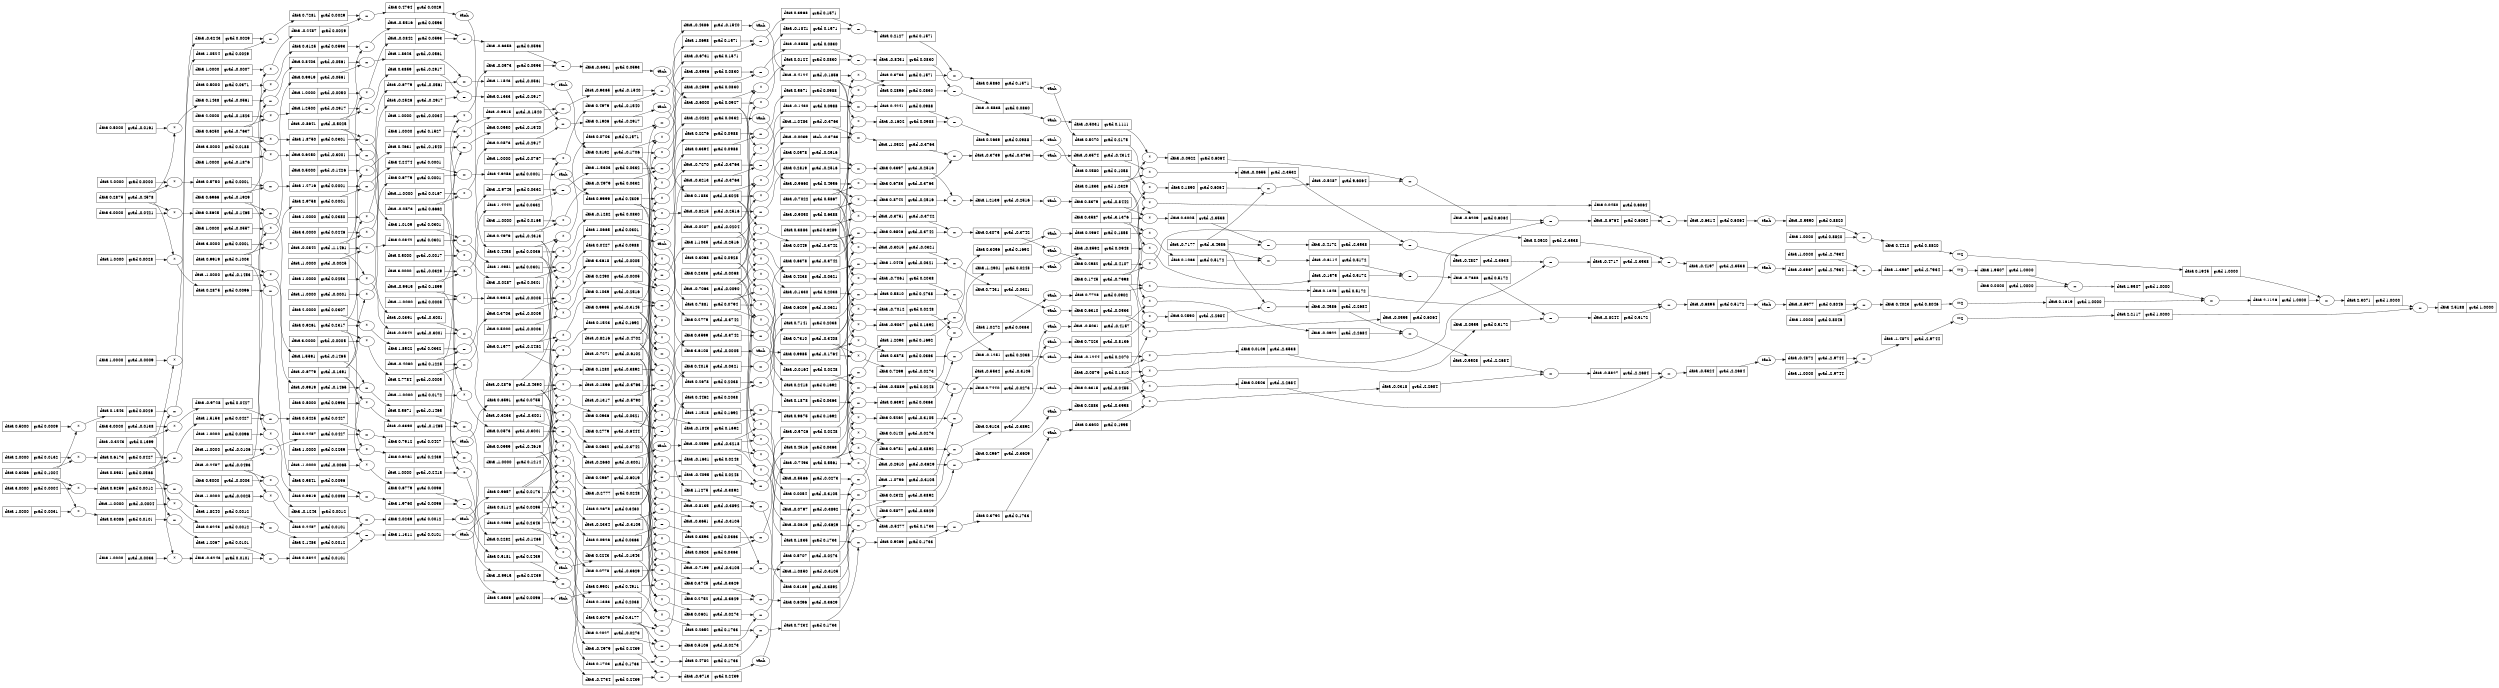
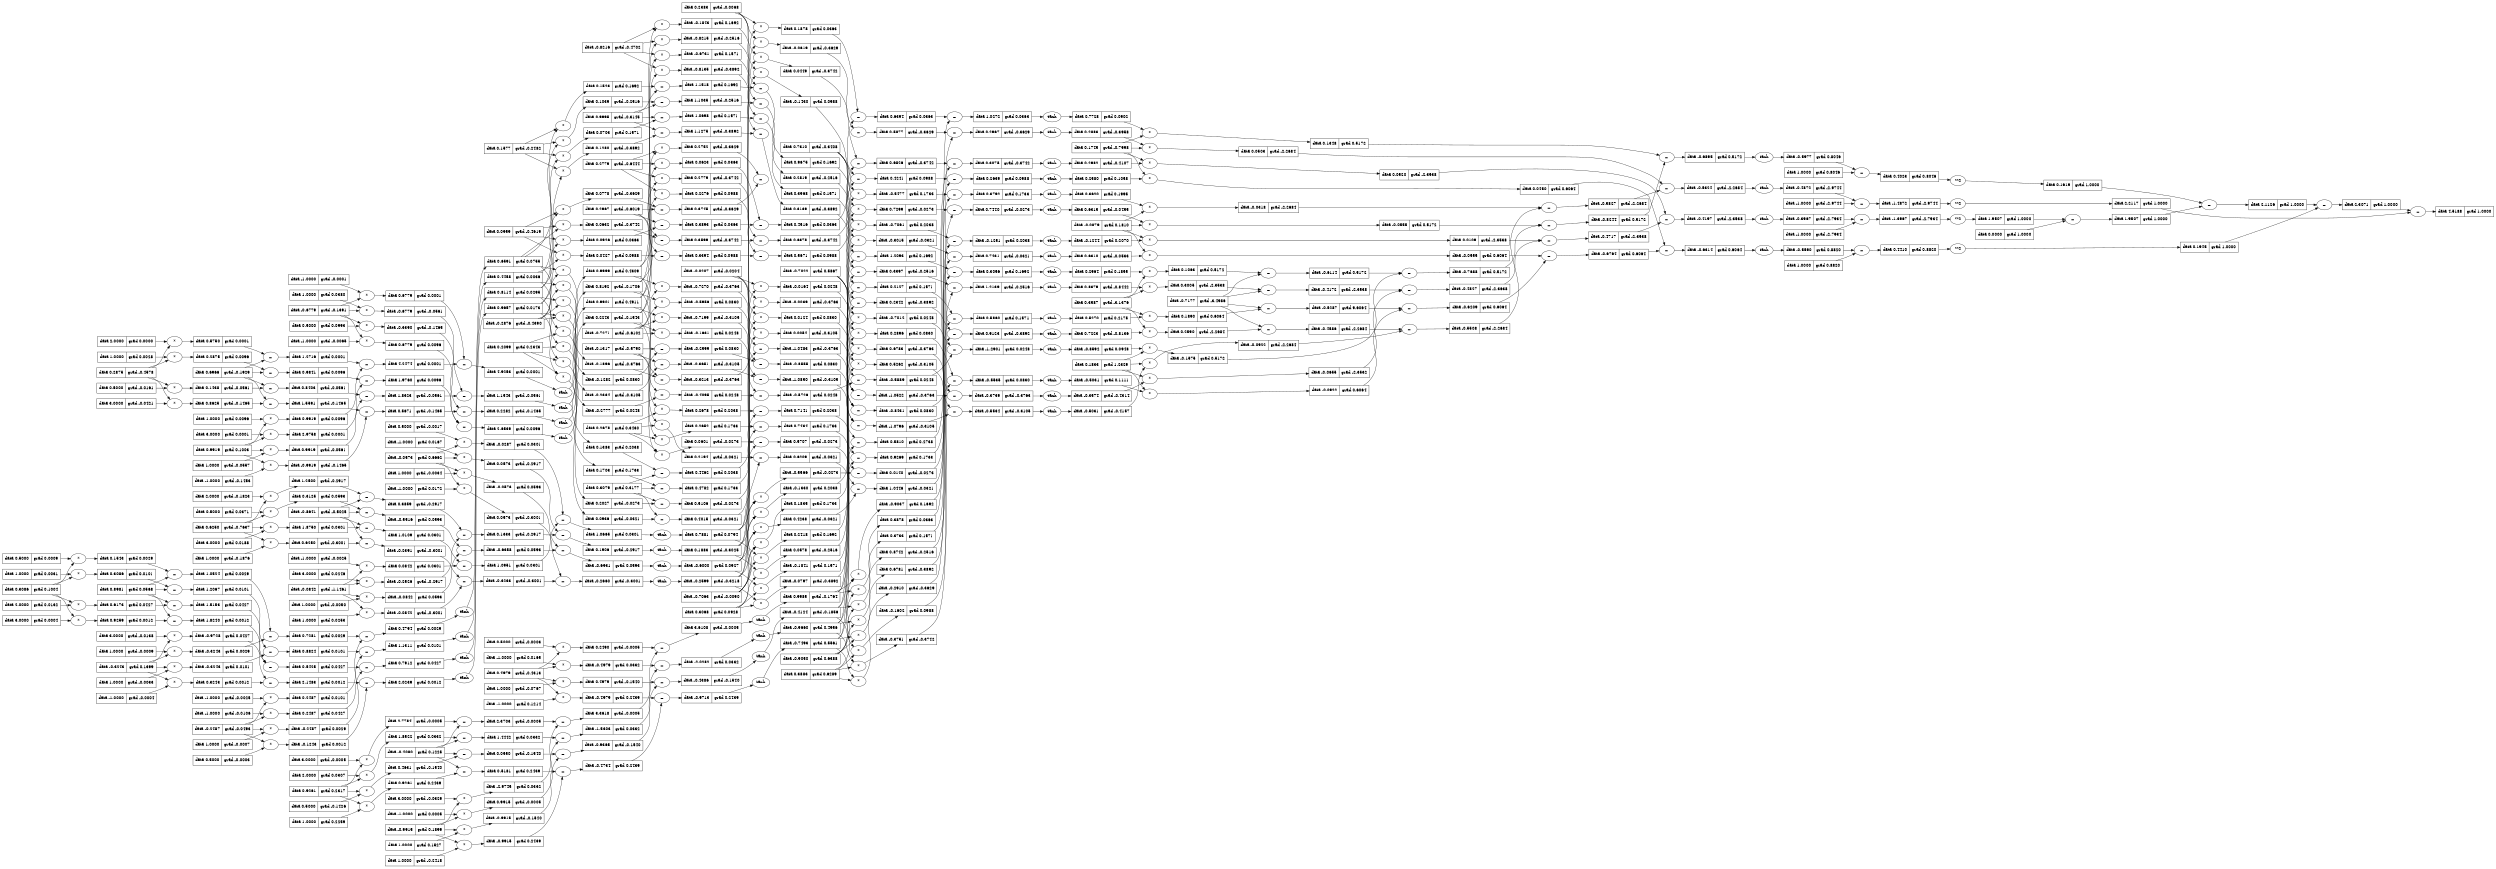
node "data -0.0039": text "tanh -0.3763" -> "grad -0.3763"
node "data 0.2194": added
node "data 0.6496": removed
